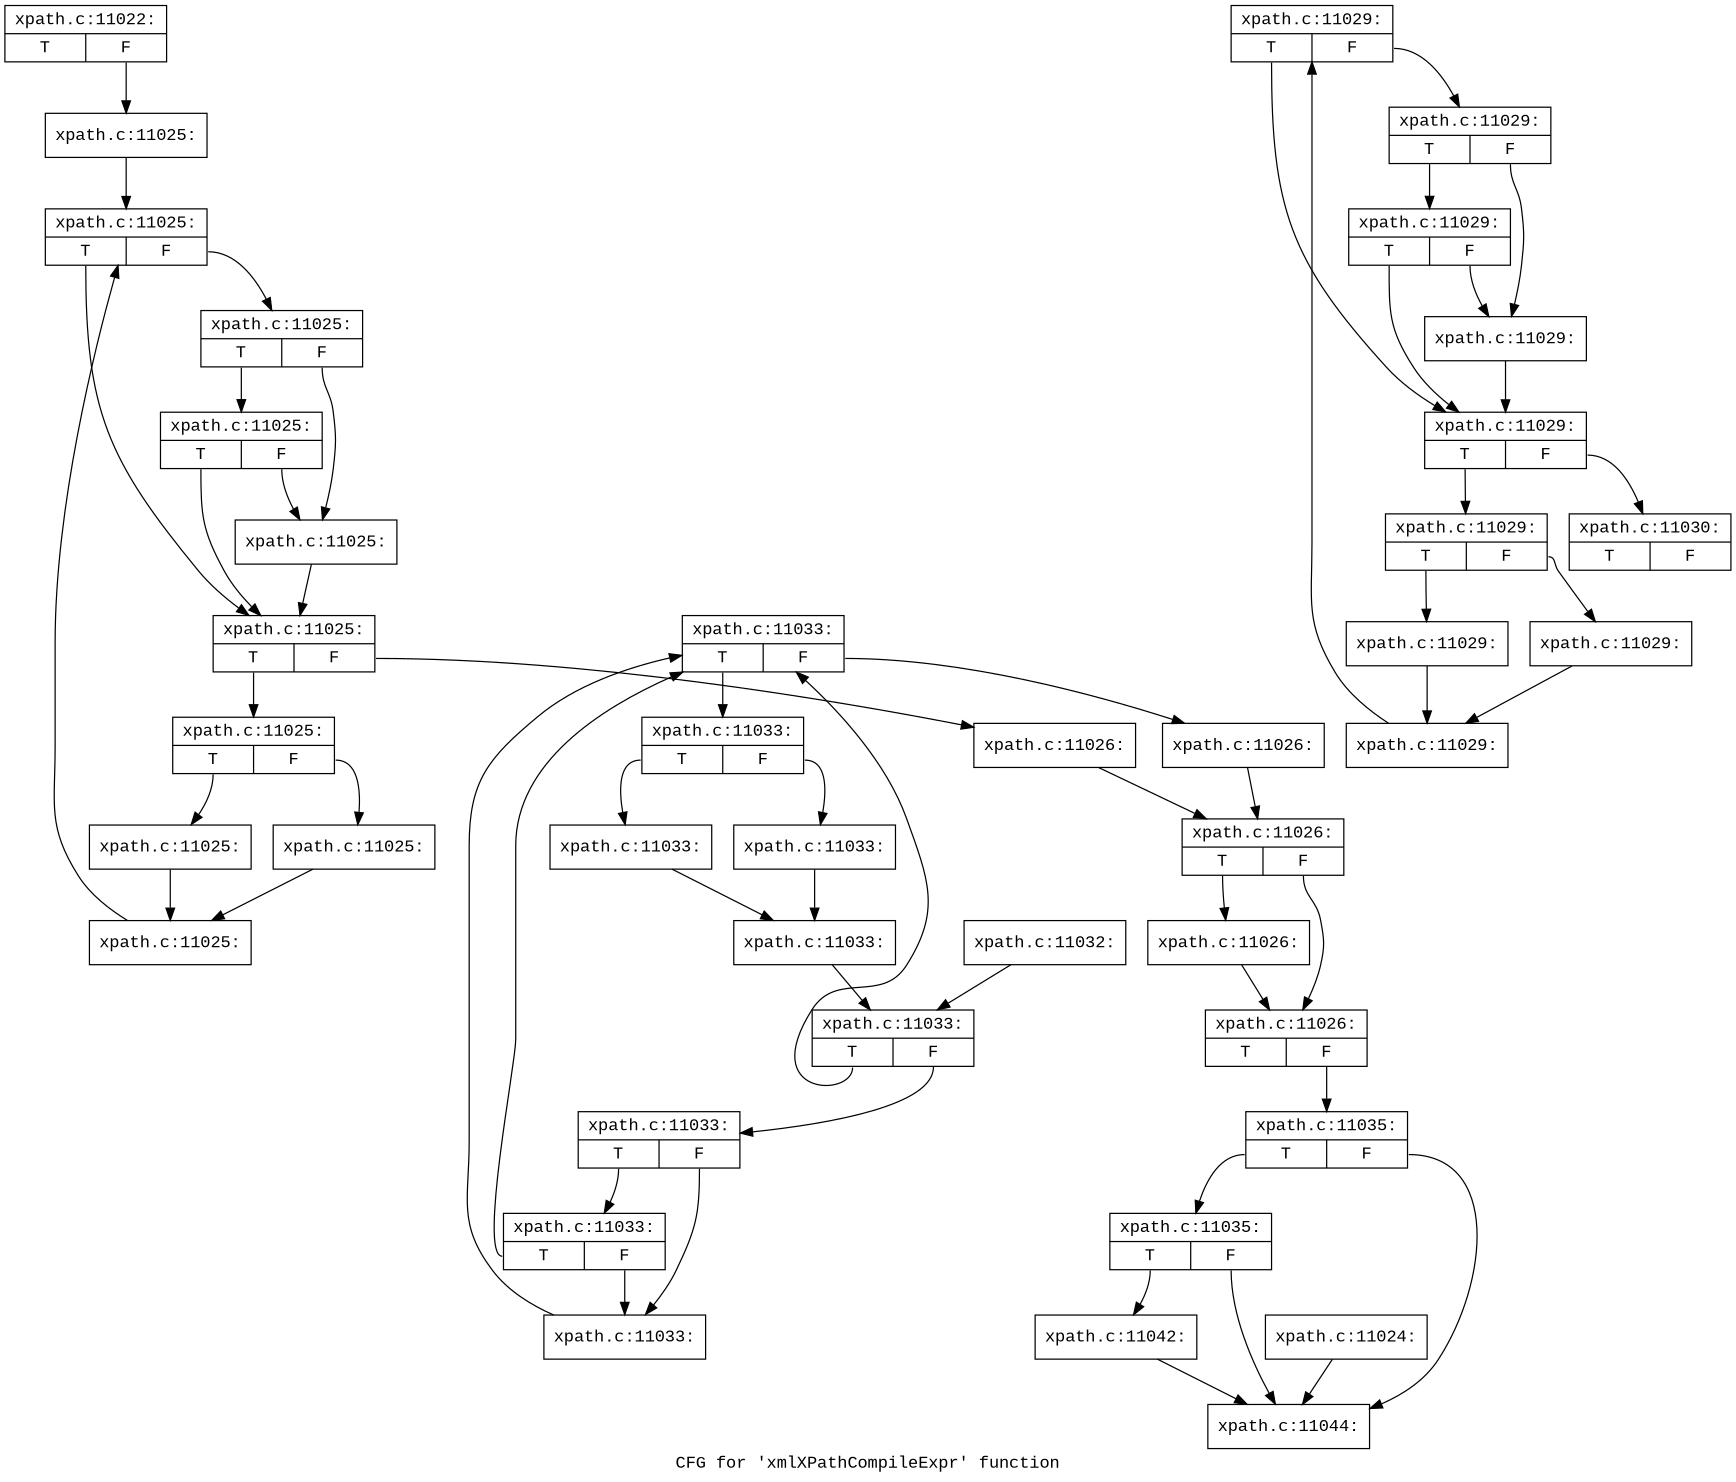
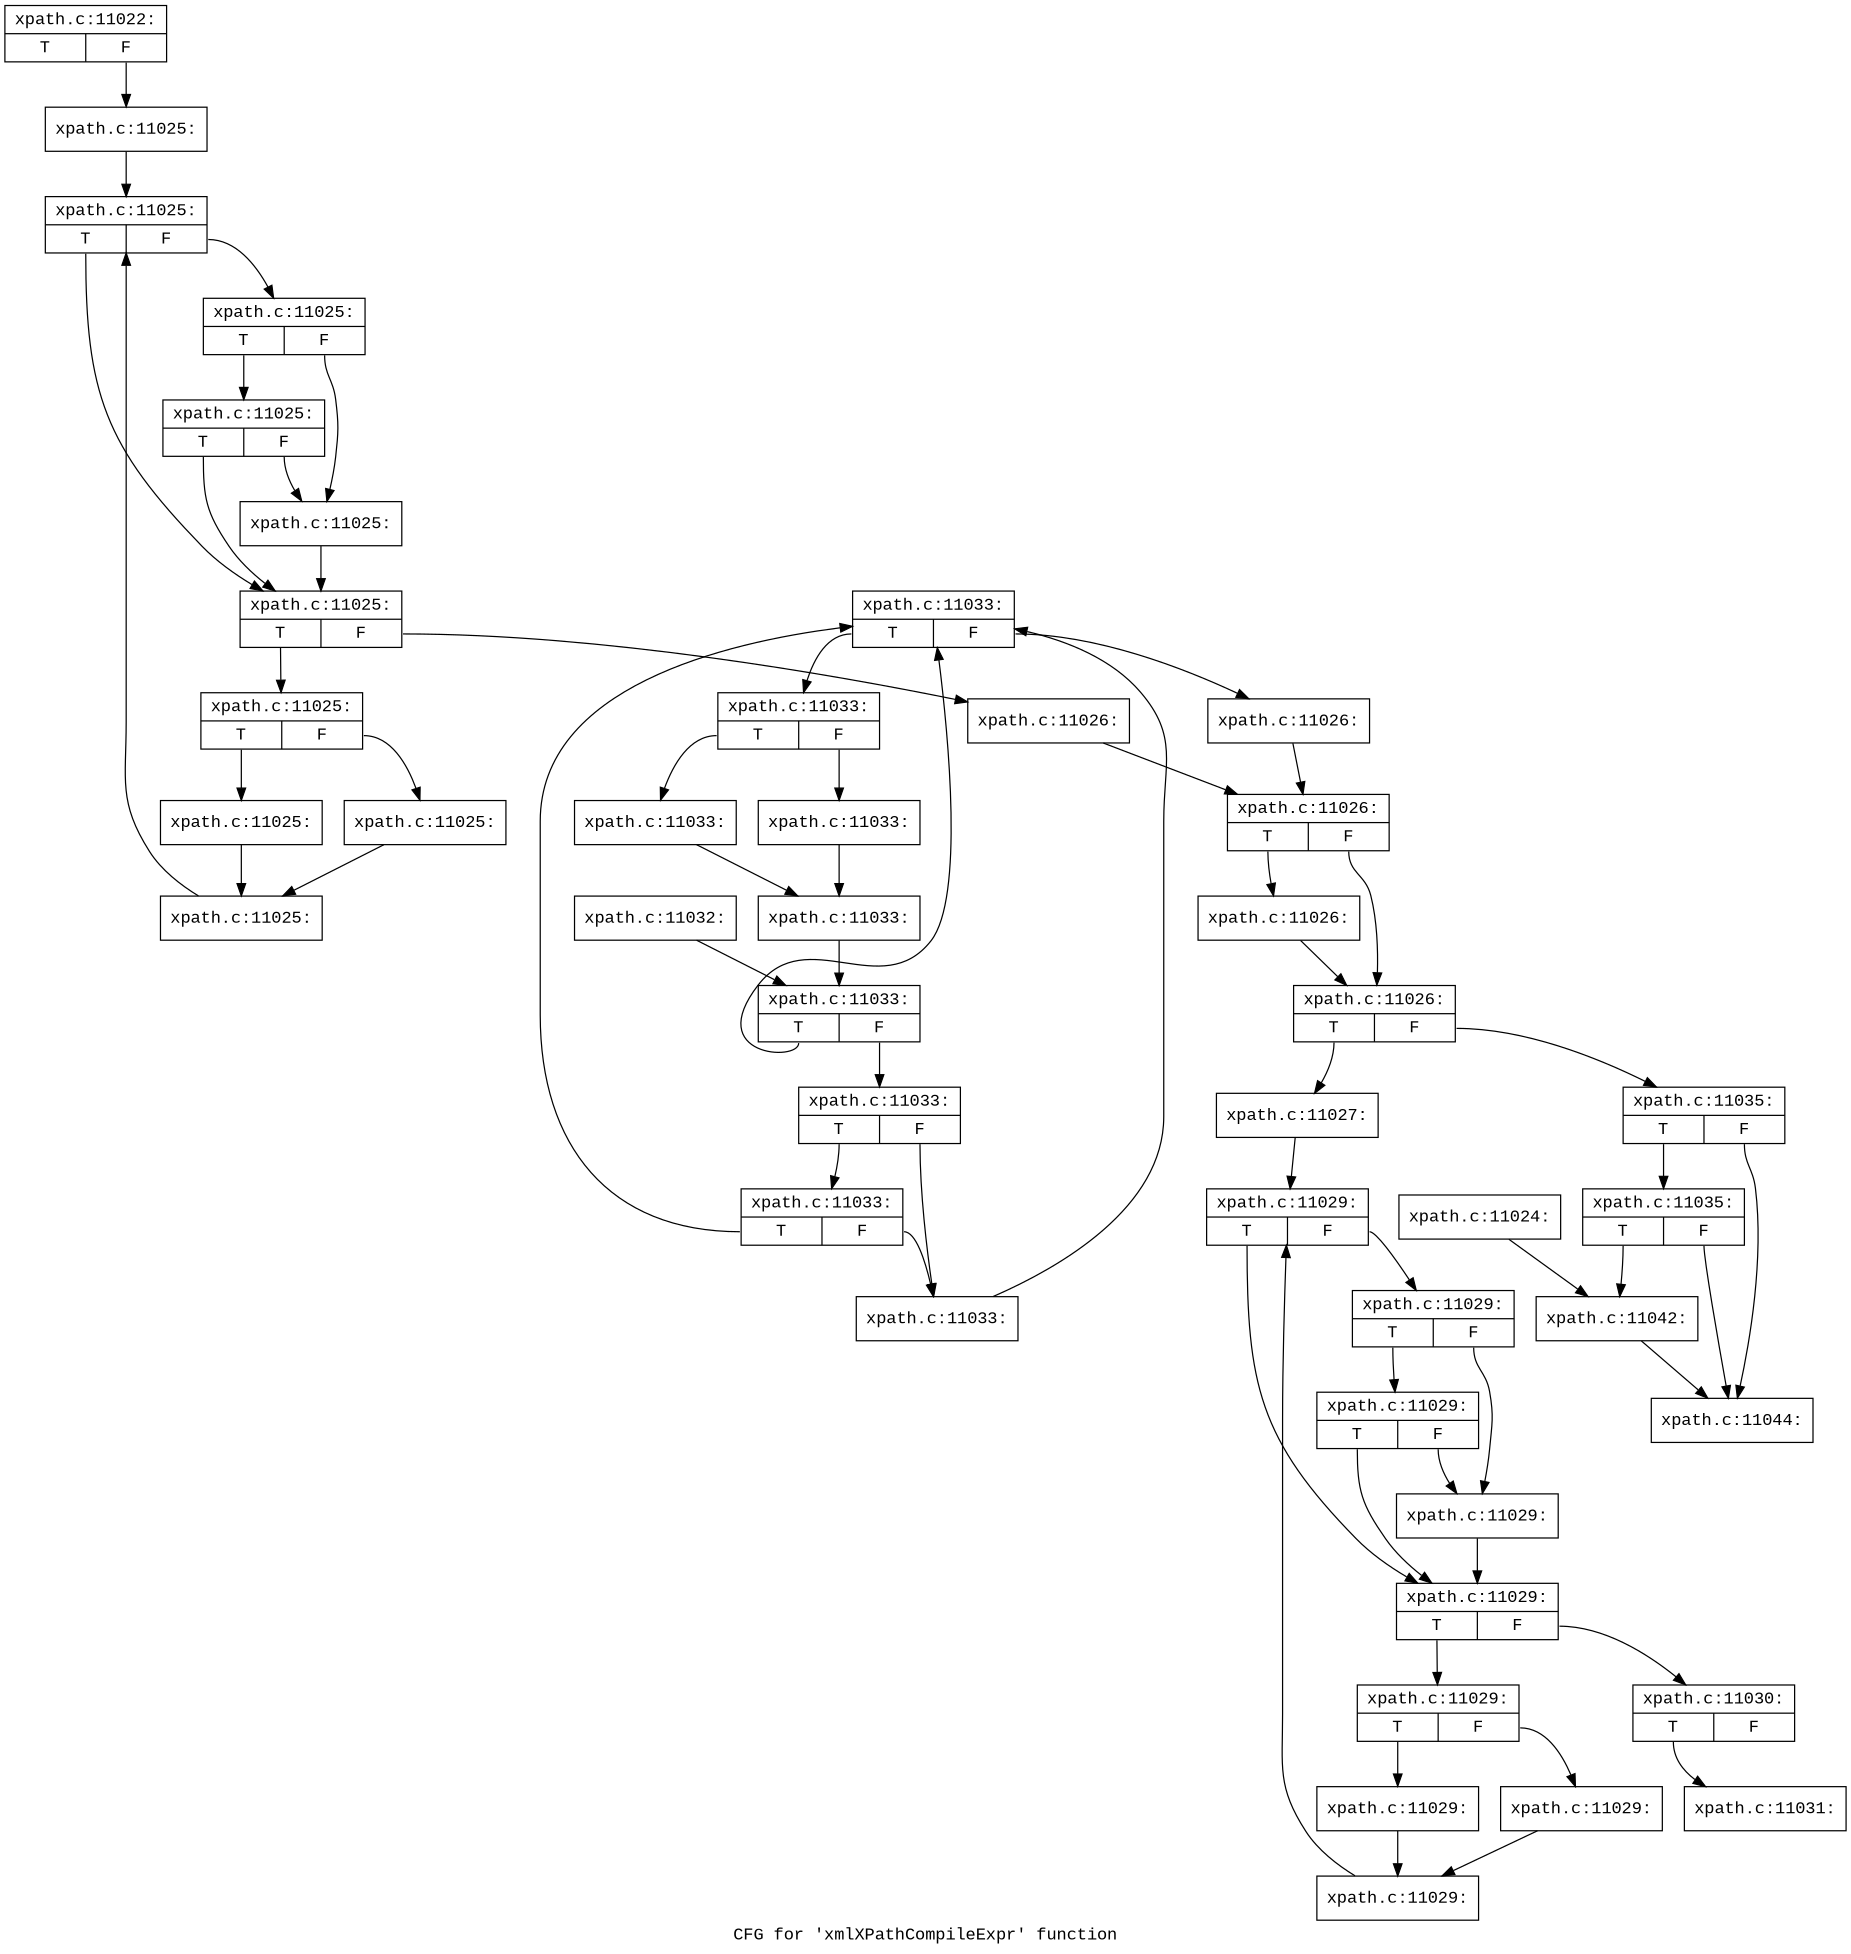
node "xpath.c:11027:": added
edge "xpath.c:11024:" -> "xpath.c:11044:": now "xpath.c:11024:" -> "xpath.c:11042:"
node "xpath.c:11031:": added
